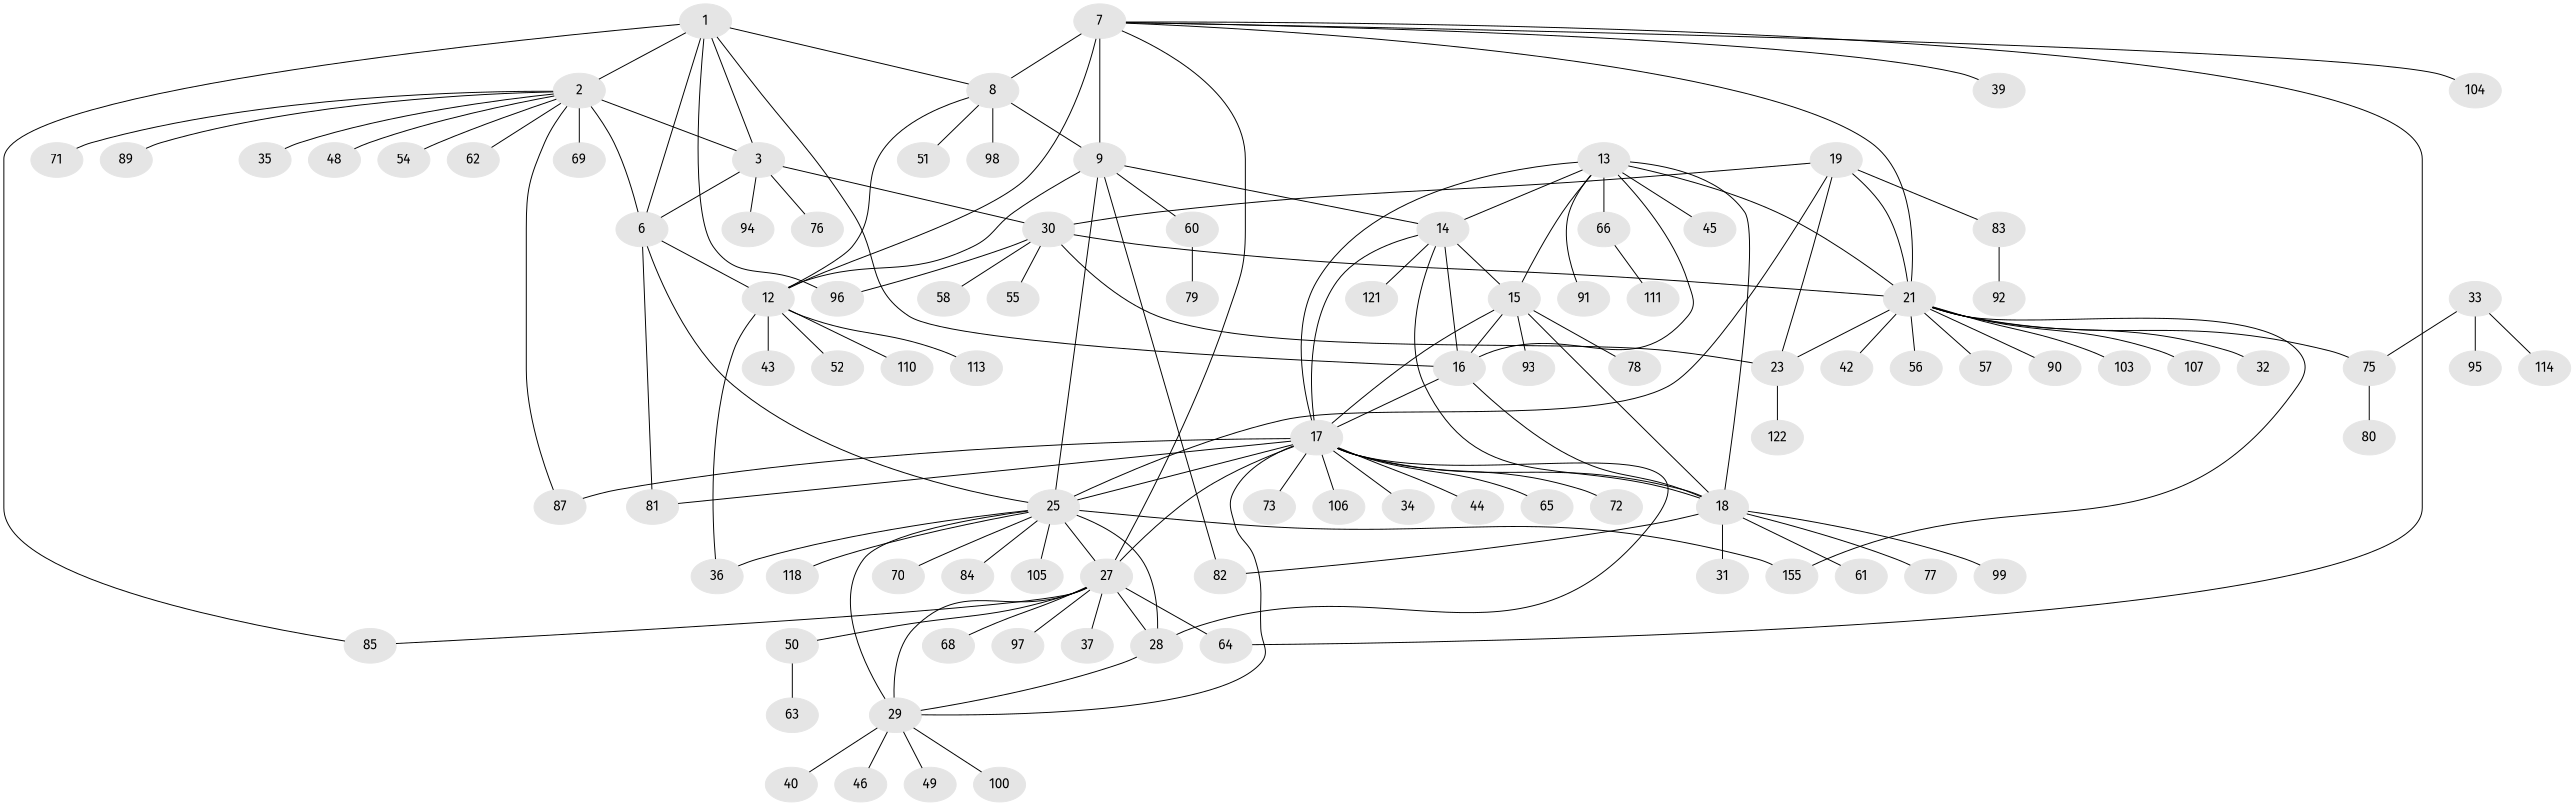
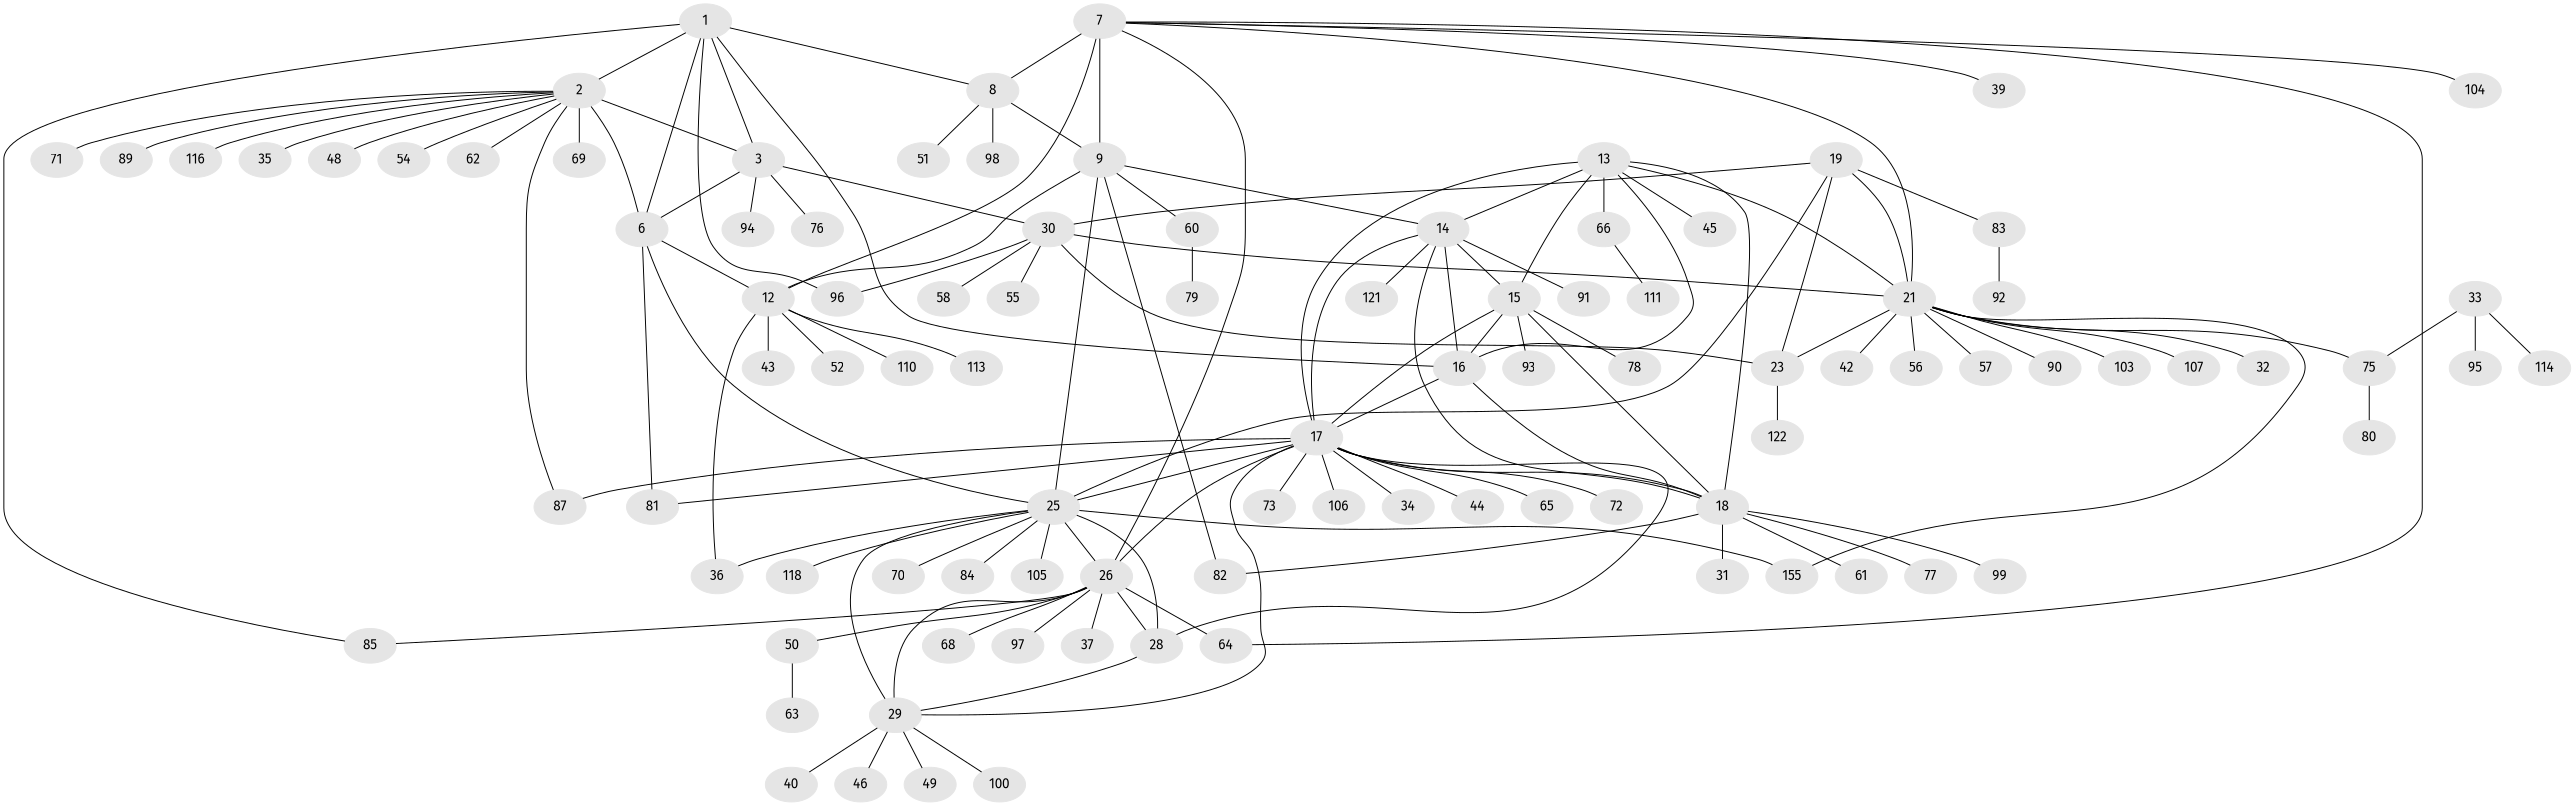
node "116": added
edge "8" -- "12": removed
edge "13" -- "91": now "14" -- "91"
node "27": label "27" -> "26"
